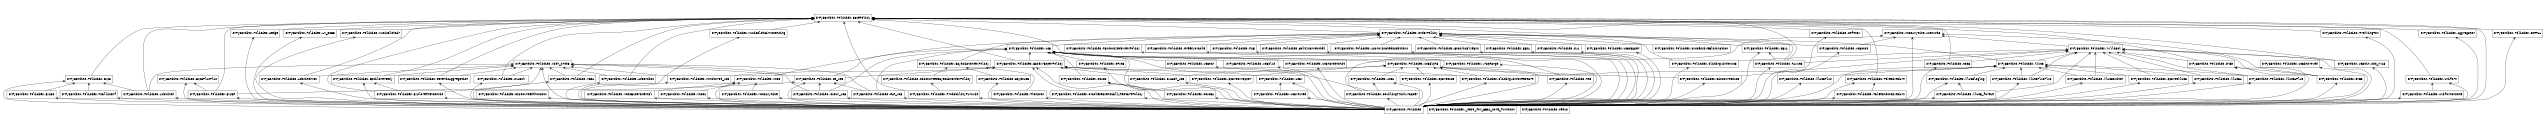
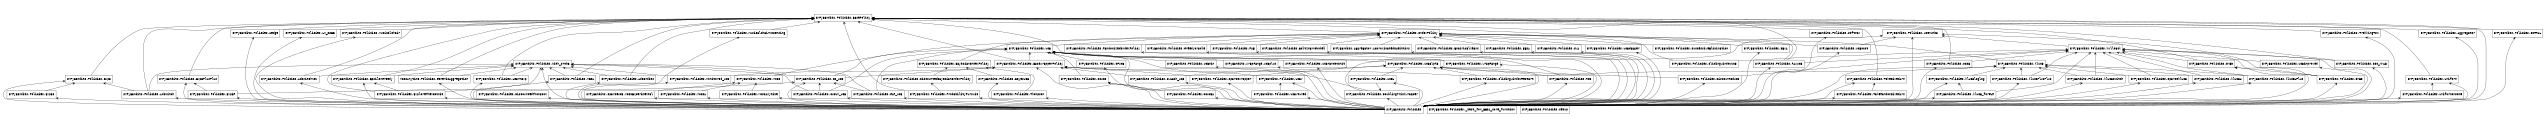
edge "SMPyBandits.Policies.Exp3R" -> "SMPyBandits.Policies.BasePolicy": now "SMPyBandits.Policies.Exp3PlusPlus" -> "SMPyBandits.Policies.BasePolicy"
node "SMPyBandits.MOSSAnytime.usenumba": label "SMPyBandits.MOSSAnytime.usenumba" -> "SMPyBandits.Policies.usenumba"
node "SMPyBandits.Policies.ApproximatedFHGittins": label "SMPyBandits.Policies.ApproximatedFHGittins" -> "SMPyBandits.Aggregator.ApproximatedFHGittins"
edge "SMPyBandits.Policies.klUCB" -> "SMPyBandits.Policies.kullback": now "SMPyBandits.Policies.UCBimproved" -> "SMPyBandits.Policies.kullback"
edge "SMPyBandits.Policies.RAWUCB" -> "SMPyBandits.Policies.FEWA": removed
node "SMPyBandits.Policies.UCBplus": label "SMPyBandits.Policies.UCBplus" -> "SMPyBandits.WrapRange.UCBplus"
node "SMPyBandits.UCBmin.SIC_MMAB": label "SMPyBandits.UCBmin.SIC_MMAB" -> "SMPyBandits.Policies.SIC_MMAB"
node "SMPyBandits.Policies.GenericAggregation": label "SMPyBandits.Policies.GenericAggregation" -> "MOSSAnytime.Policies.GenericAggregation"
node "SMPyBandits.Policies.SWHash": label "SMPyBandits.Policies.SWHash" -> "SMPyBandits.Policies.LearnExp"
node "SMPyBandits.Policies.SparseUCB": removed
node "SMPyBandits.Policies.klUCBPlus": removed
edge "SMPyBandits.Policies.DoublingTrickWrapper" -> "SMPyBandits.Policies.UCBH": reversed
node "SMPyBandits.Policies.TsallisInf": removed
node "SMPyBandits.Policies.MOSSExperimental": label "SMPyBandits.Policies.MOSSExperimental" -> "SMPyBandits.SparseUCB.MOSSExperimental"
node "SMPyBandits.Policies.OracleSequentiallyRestartPolicy": removed
edge "SMPyBandits.Policies" -> "SMPyBandits.Policies.SlidingWindowUCB": removed
edge "SMPyBandits.Policies" -> "SMPyBandits.Policies.MOSS": removed
